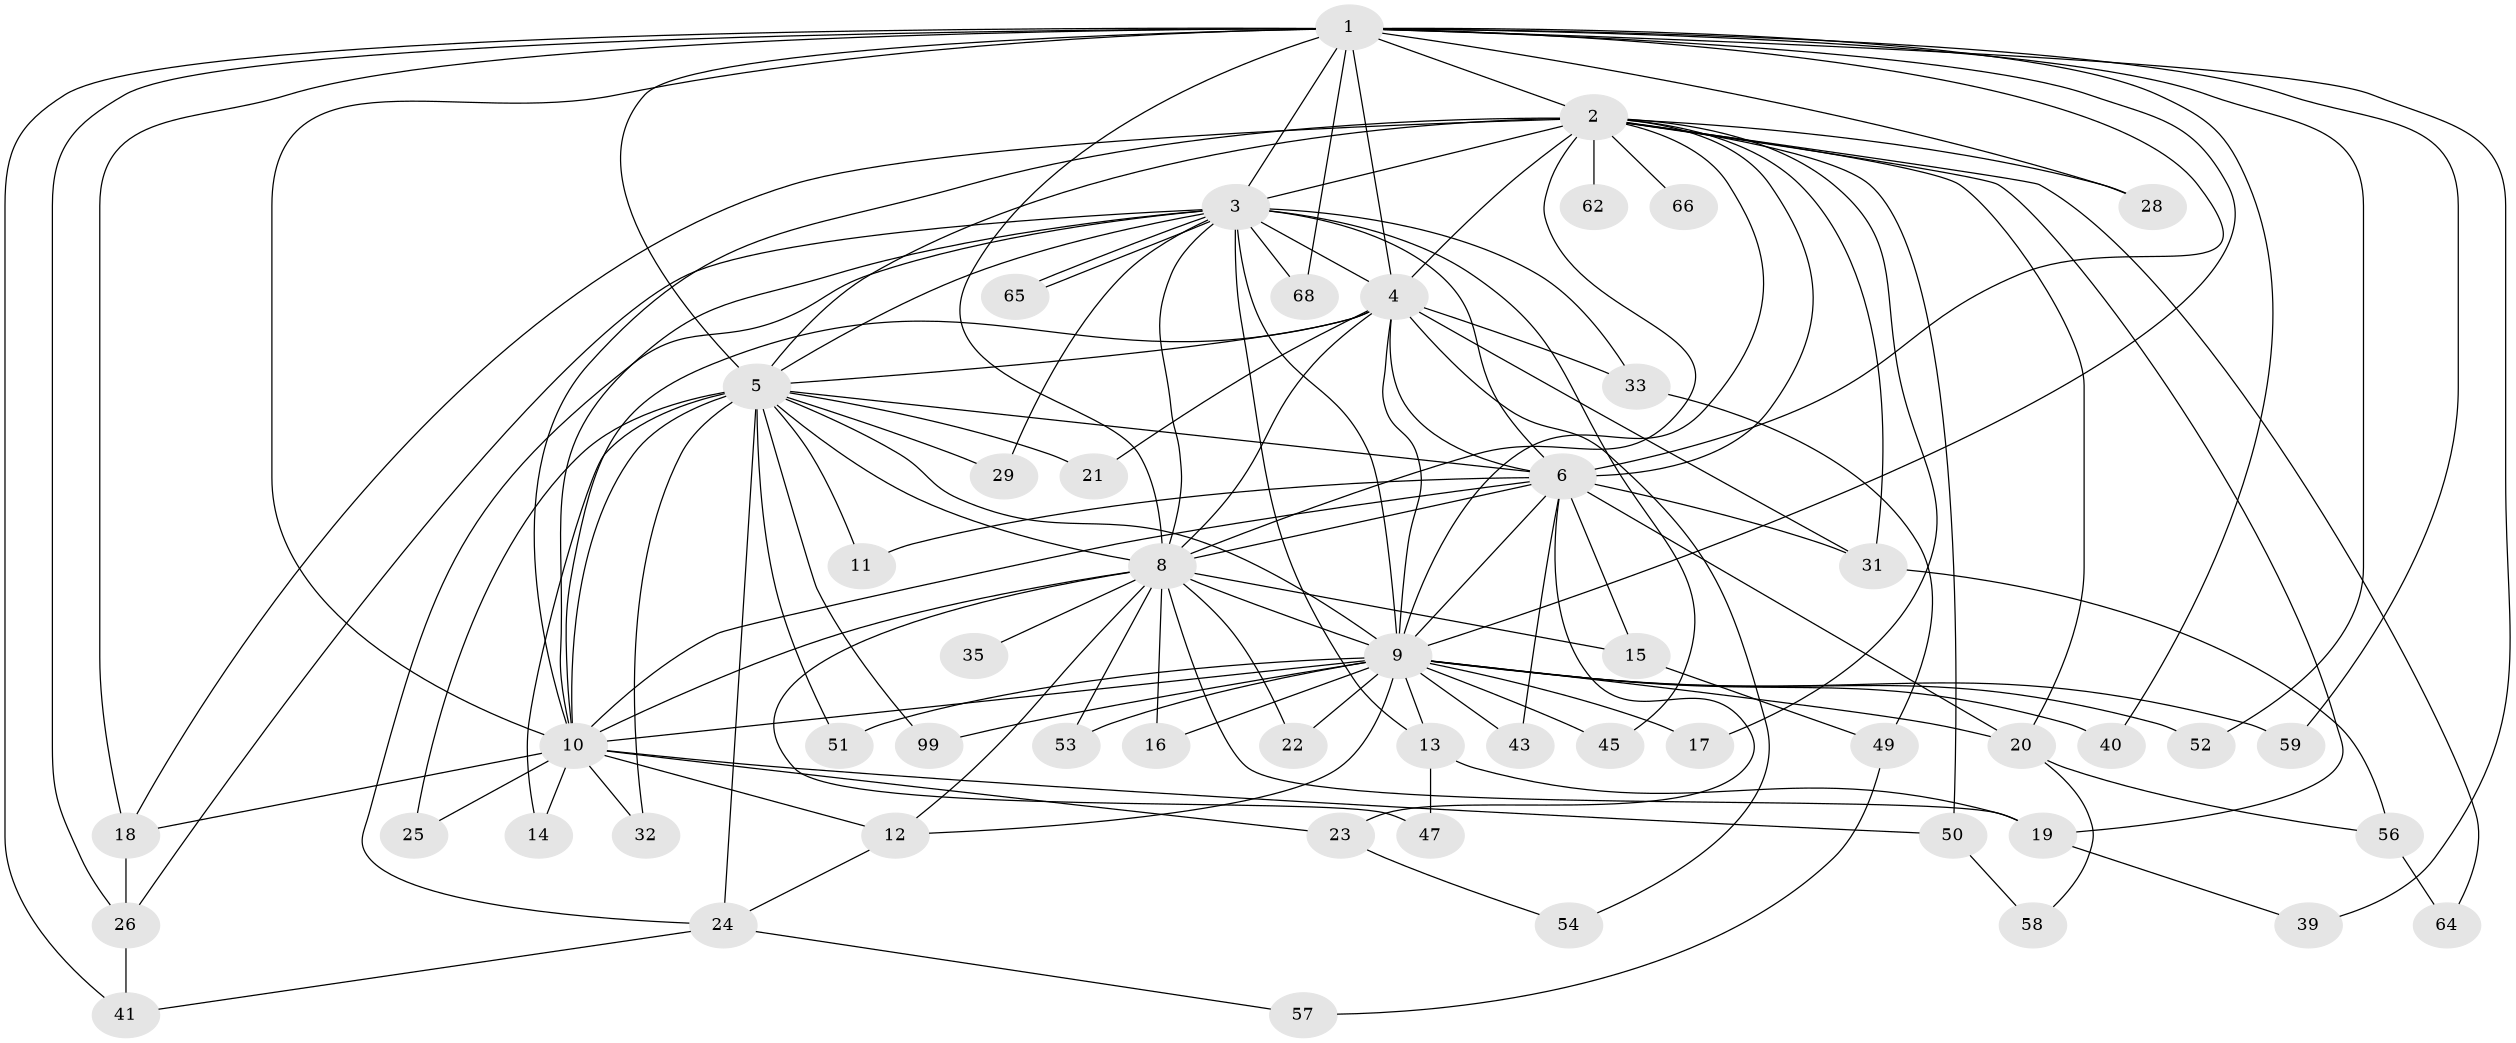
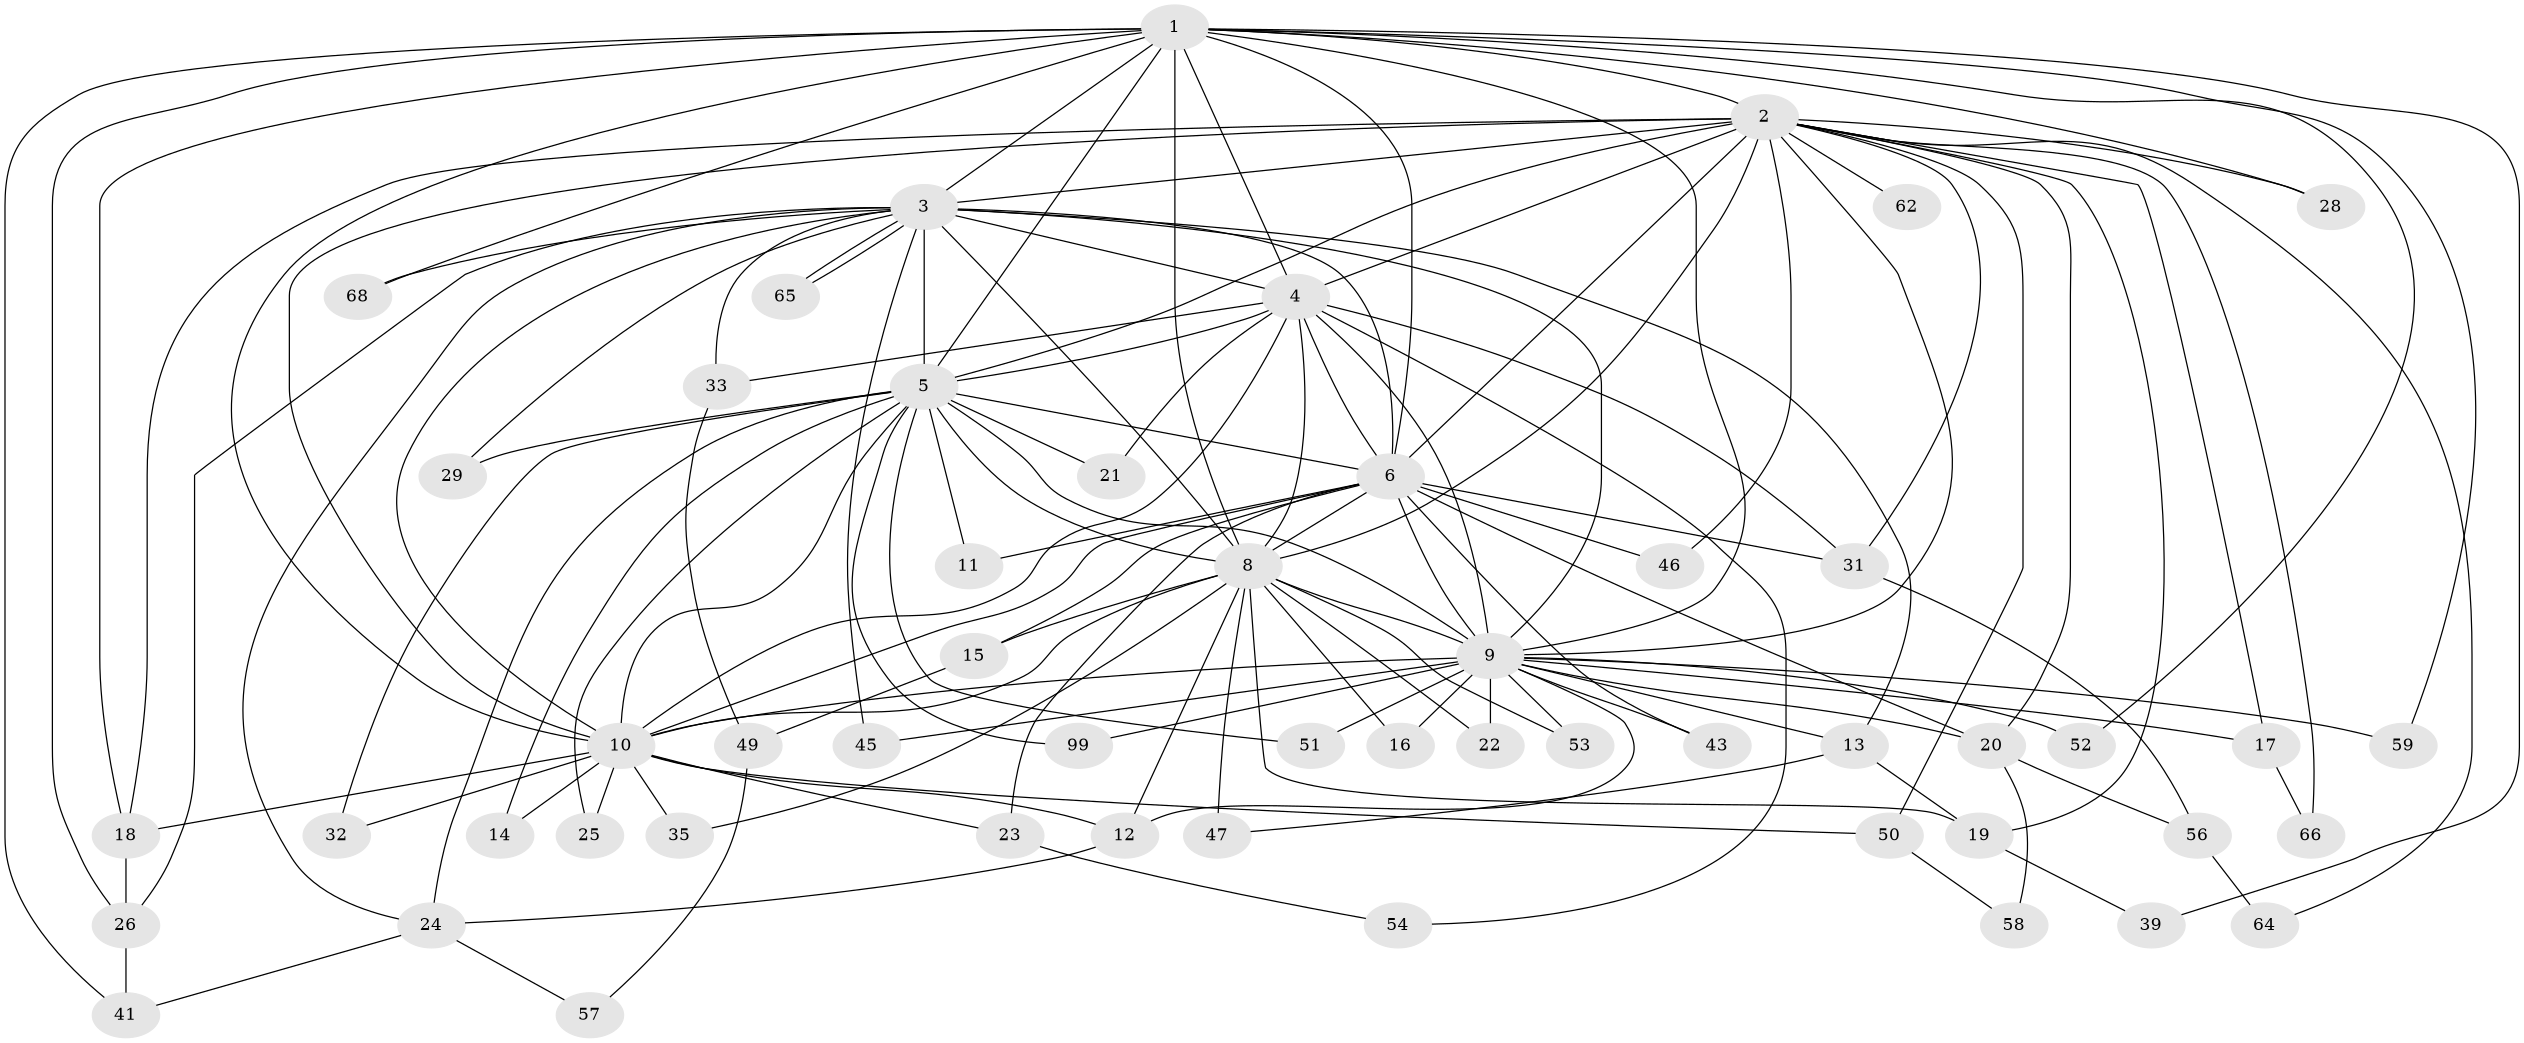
node "46": added
node "40": removed
edge "10" -- "35": added
edge "17" -- "66": added
